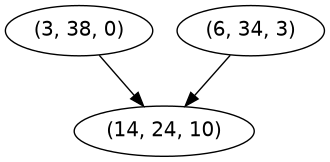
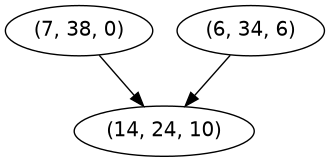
node "(3, 38, 0)": label "(3, 38, 0)" -> "(7, 38, 0)"
node "(6, 34, 3)": label "(6, 34, 3)" -> "(6, 34, 6)"
